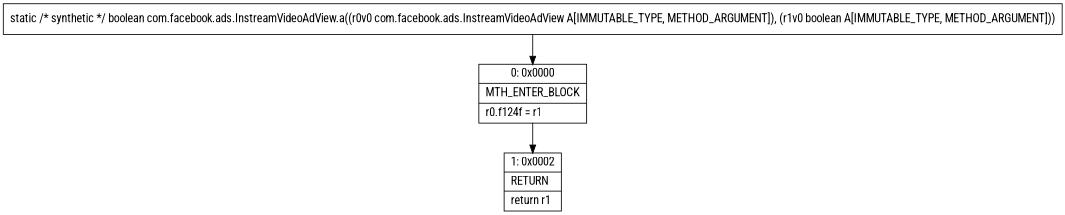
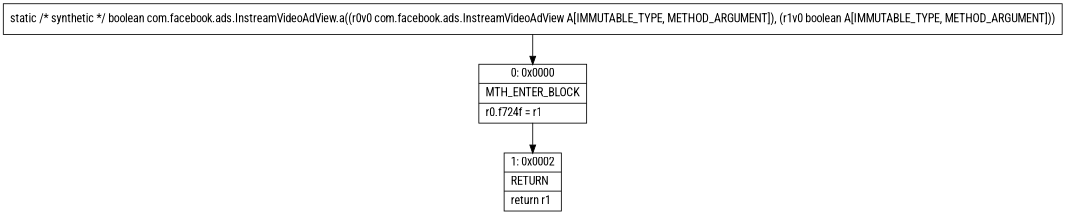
node "0: 0x0000": text "r0.f124f = r1" -> "r0.f724f = r1"
